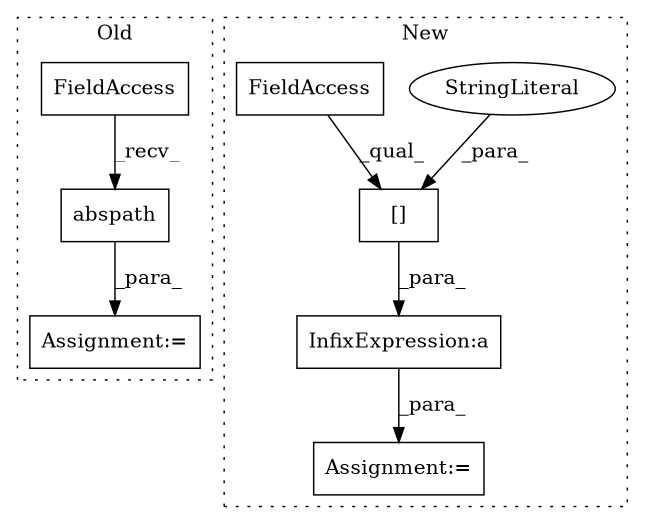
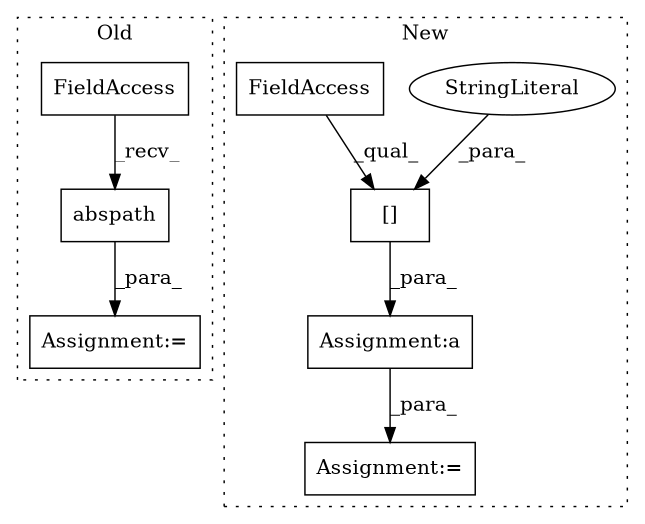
node "InfixExpression:a": label "InfixExpression:a" -> "Assignment:a"
